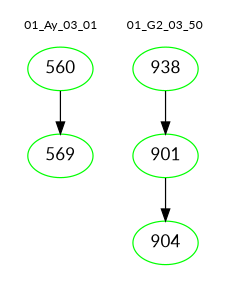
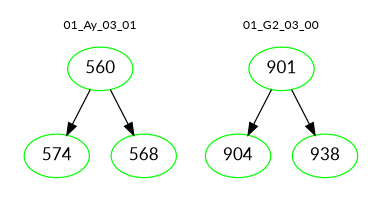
cluster "01_G2_03_50": label "01_G2_03_50" -> "01_G2_03_00"
edge "938" -> "901": reversed
node "574": added
node "569": label "569" -> "568"
